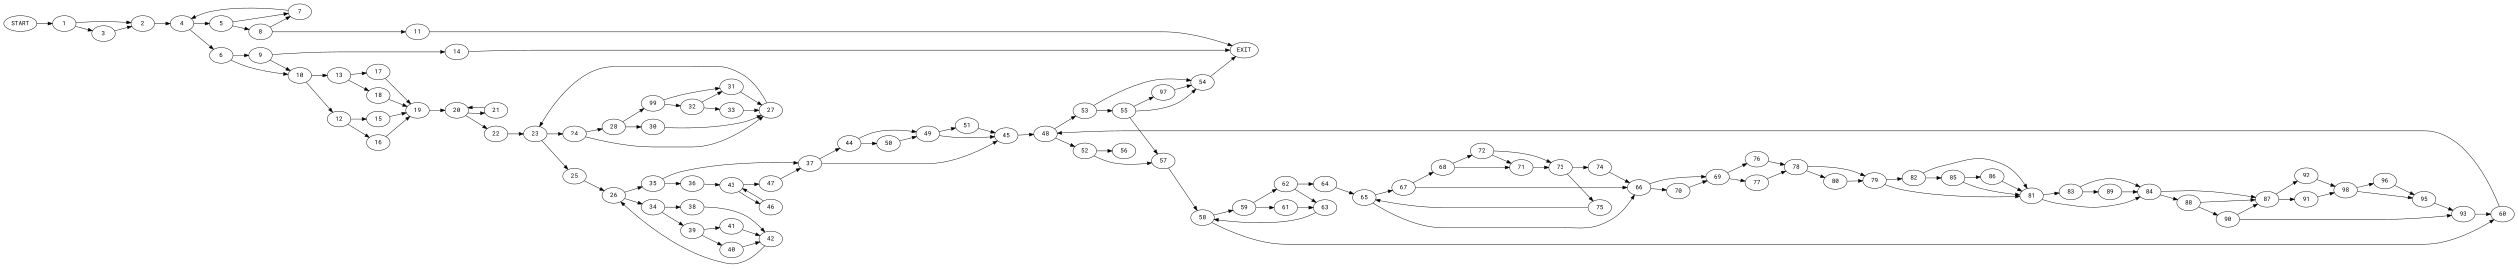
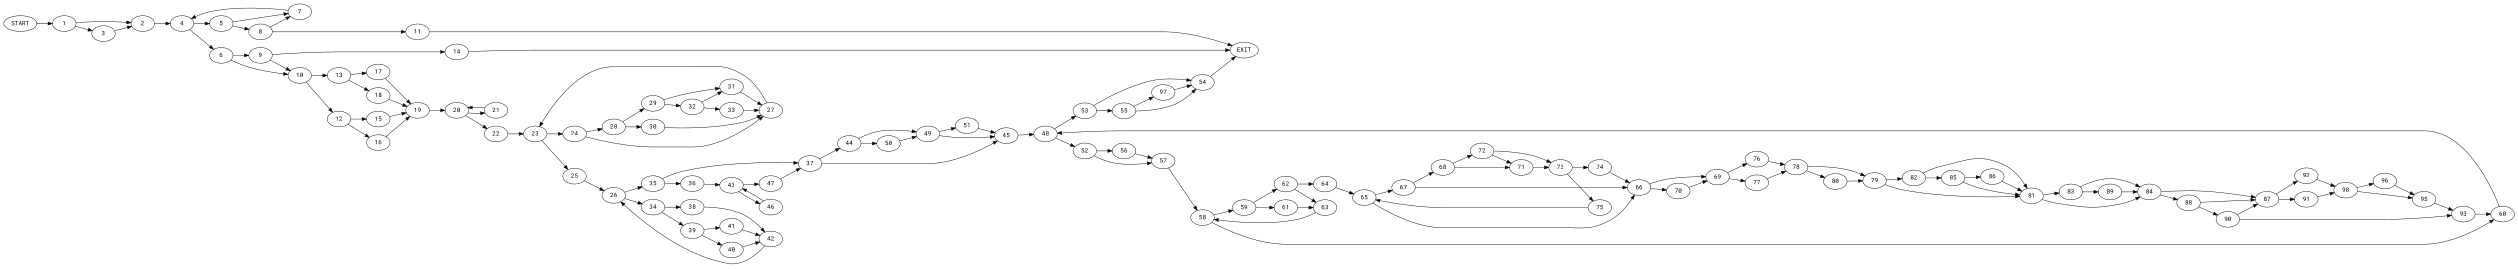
node "99": label "99" -> "29"
edge "55" -> "57": now "56" -> "57"
